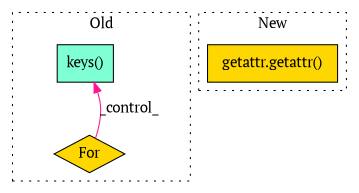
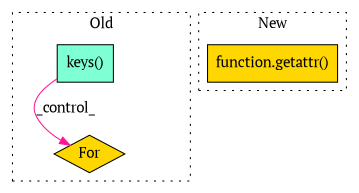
node "getattr.getattr()": label "getattr.getattr()" -> "function.getattr()"
edge "For" -> "keys()": reversed
